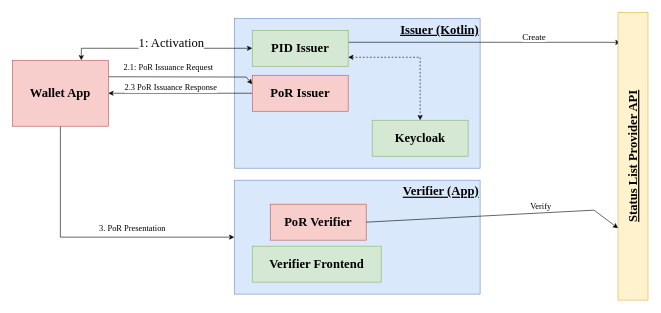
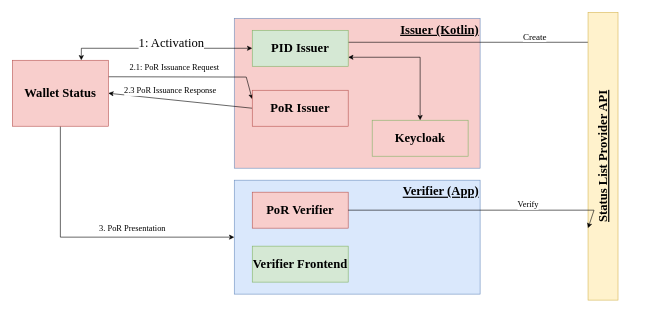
edge "PID Issuer" -- "Keycloak": style dashed -> solid
node "Wallet App": label "Wallet App" -> "Wallet Status"
node "PoR Issuer": moved (300, 93) -> (300, 108)
node "Issuer (Kotlin)": fillcolor #dae8fc -> #f8cecc
node "Keycloak": fillcolor #d5e8d4 -> #f8cecc
node "Status List Provider API": moved (633, 156) -> (603, 156)
node "PoR Verifier": moved (318, 222) -> (300, 210)
node "Verifier Frontend": size 129x36 -> 96x36
